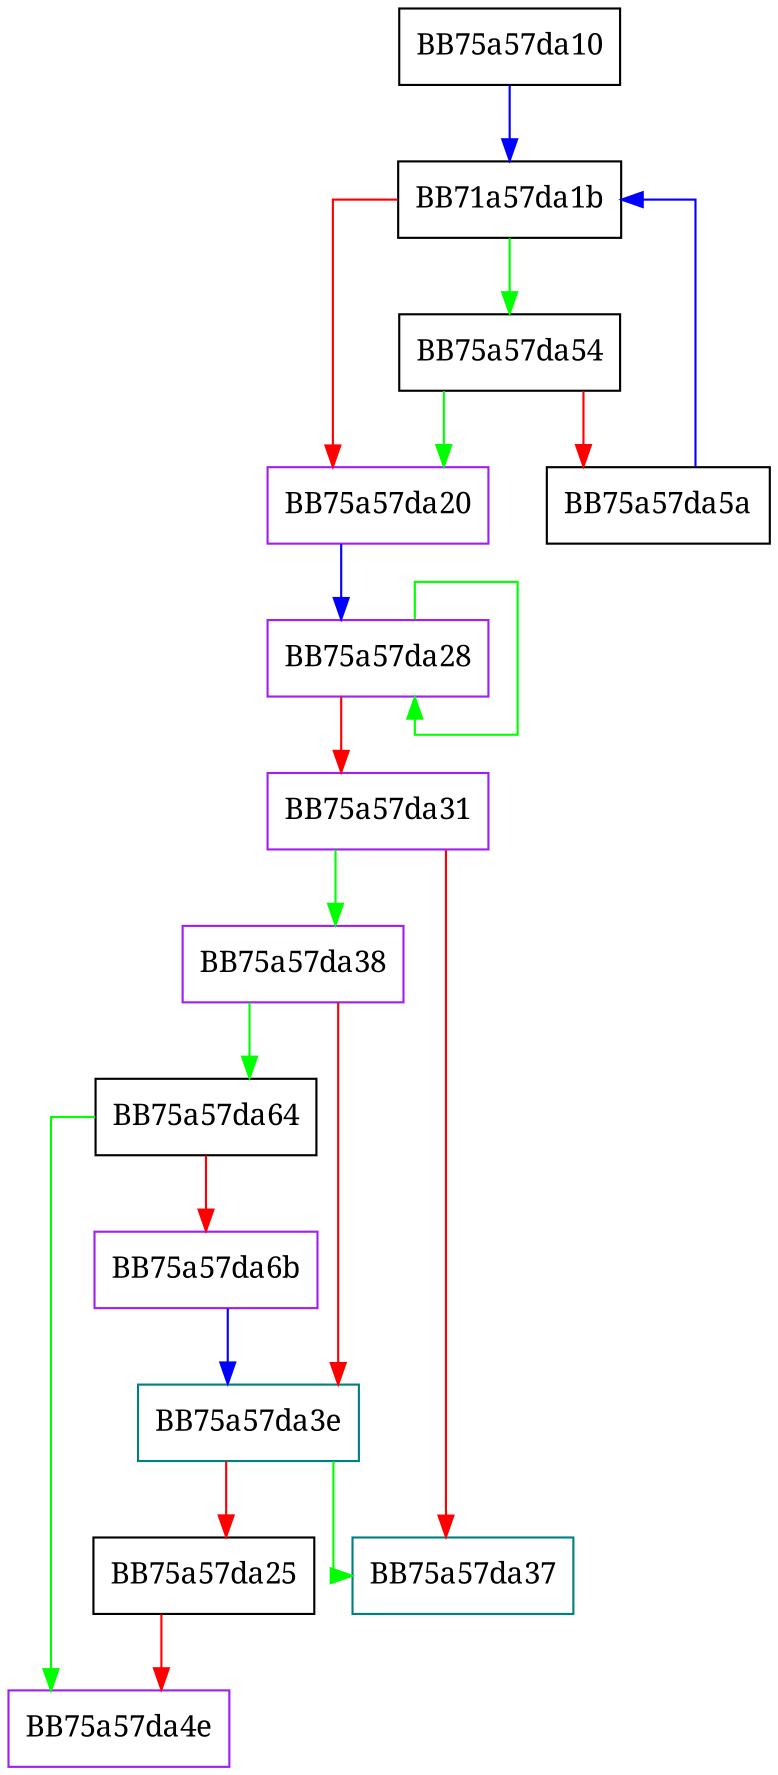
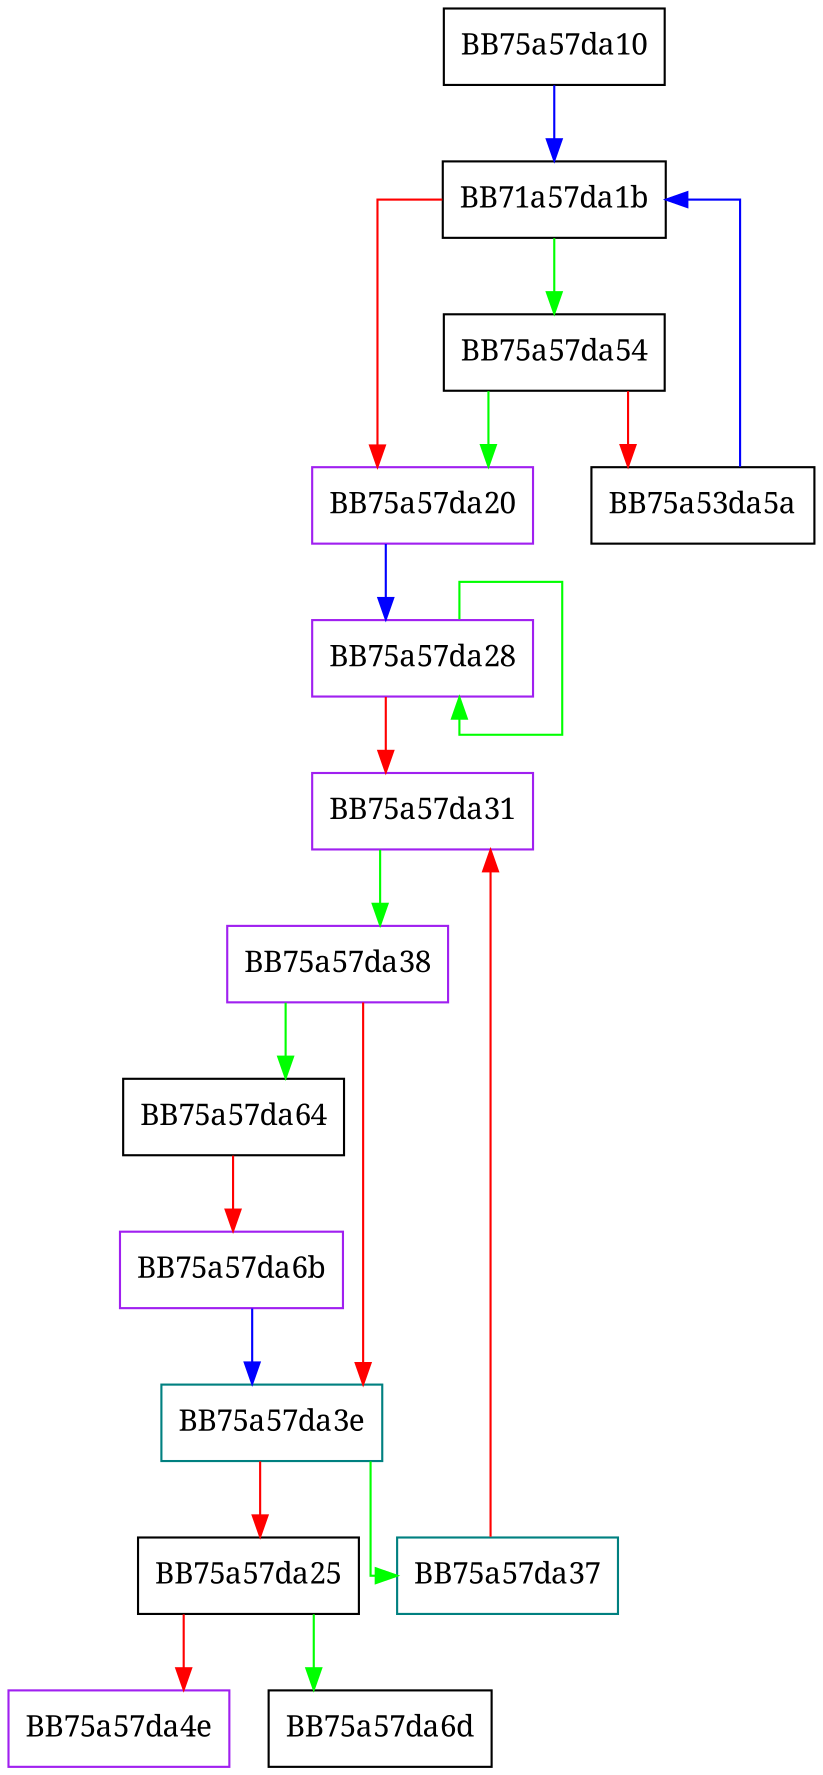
node "BB75a57da5a": label "BB75a57da5a" -> "BB75a53da5a"
edge "BB75a57da31" -> "BB75a57da37": reversed
edge "BB75a57da64" -> "BB75a57da4e": removed
node "BB75a57da6d": added
